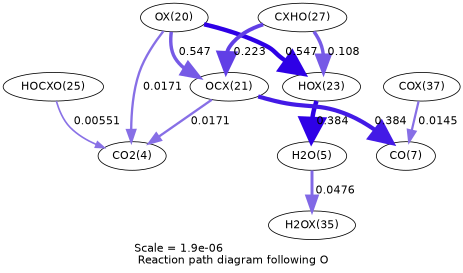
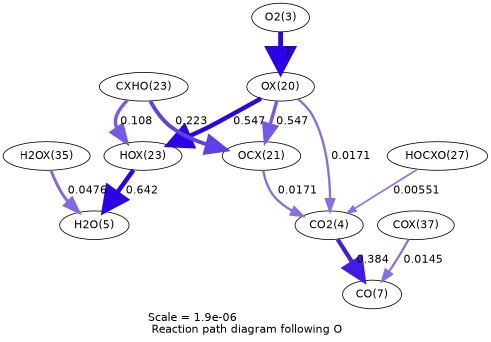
node "O2(3)": added
node "CXHO(27)": label "CXHO(27)" -> "CXHO(23)"
node "HOCXO(25)": label "HOCXO(25)" -> "HOCXO(27)"
edge "OCX(21)" -> "CO(7)": now "CO2(4)" -> "CO(7)"
edge "HOX(23)" -> "H2O(5)": label " 0.384" -> " 0.642"
edge "H2O(5)" -> "H2OX(35)": reversed
